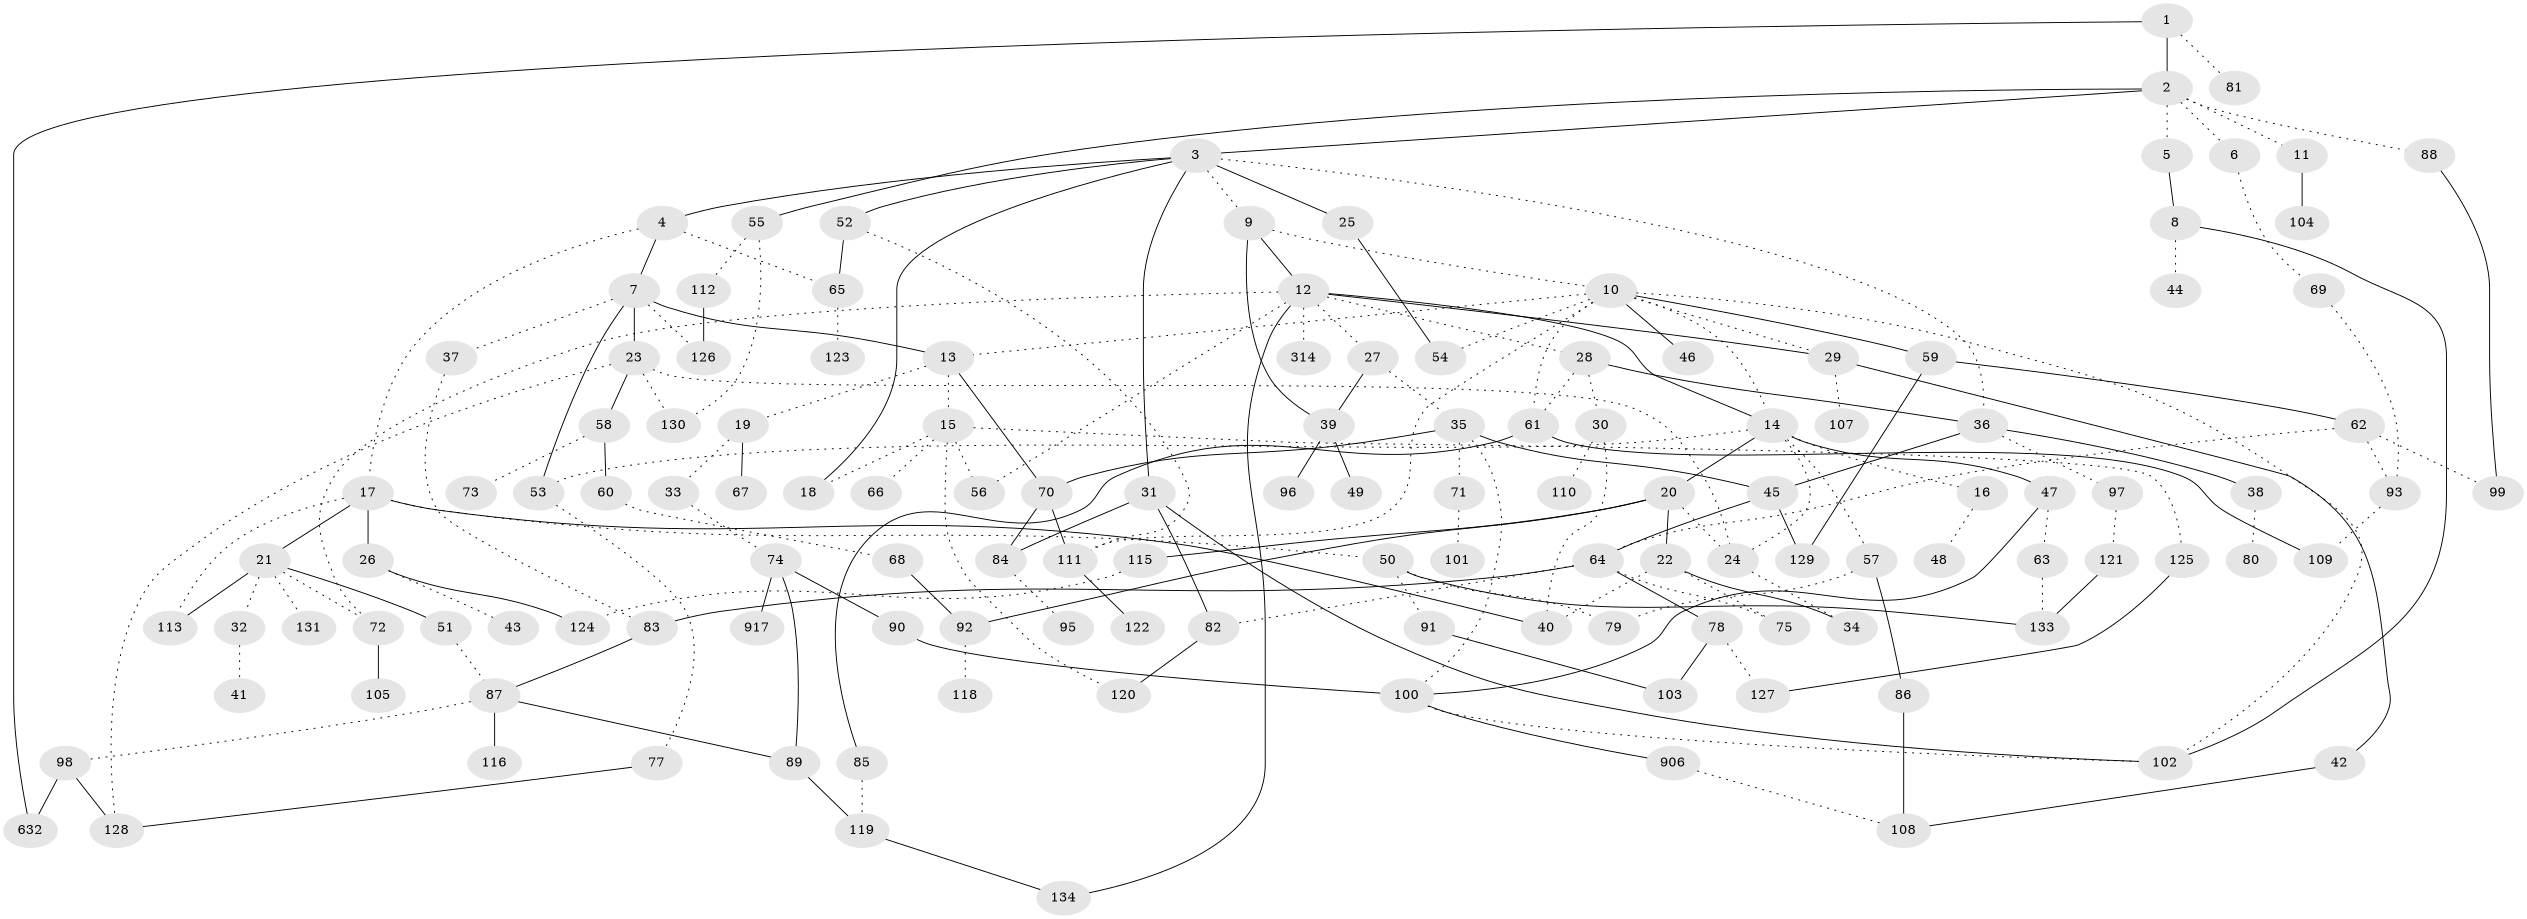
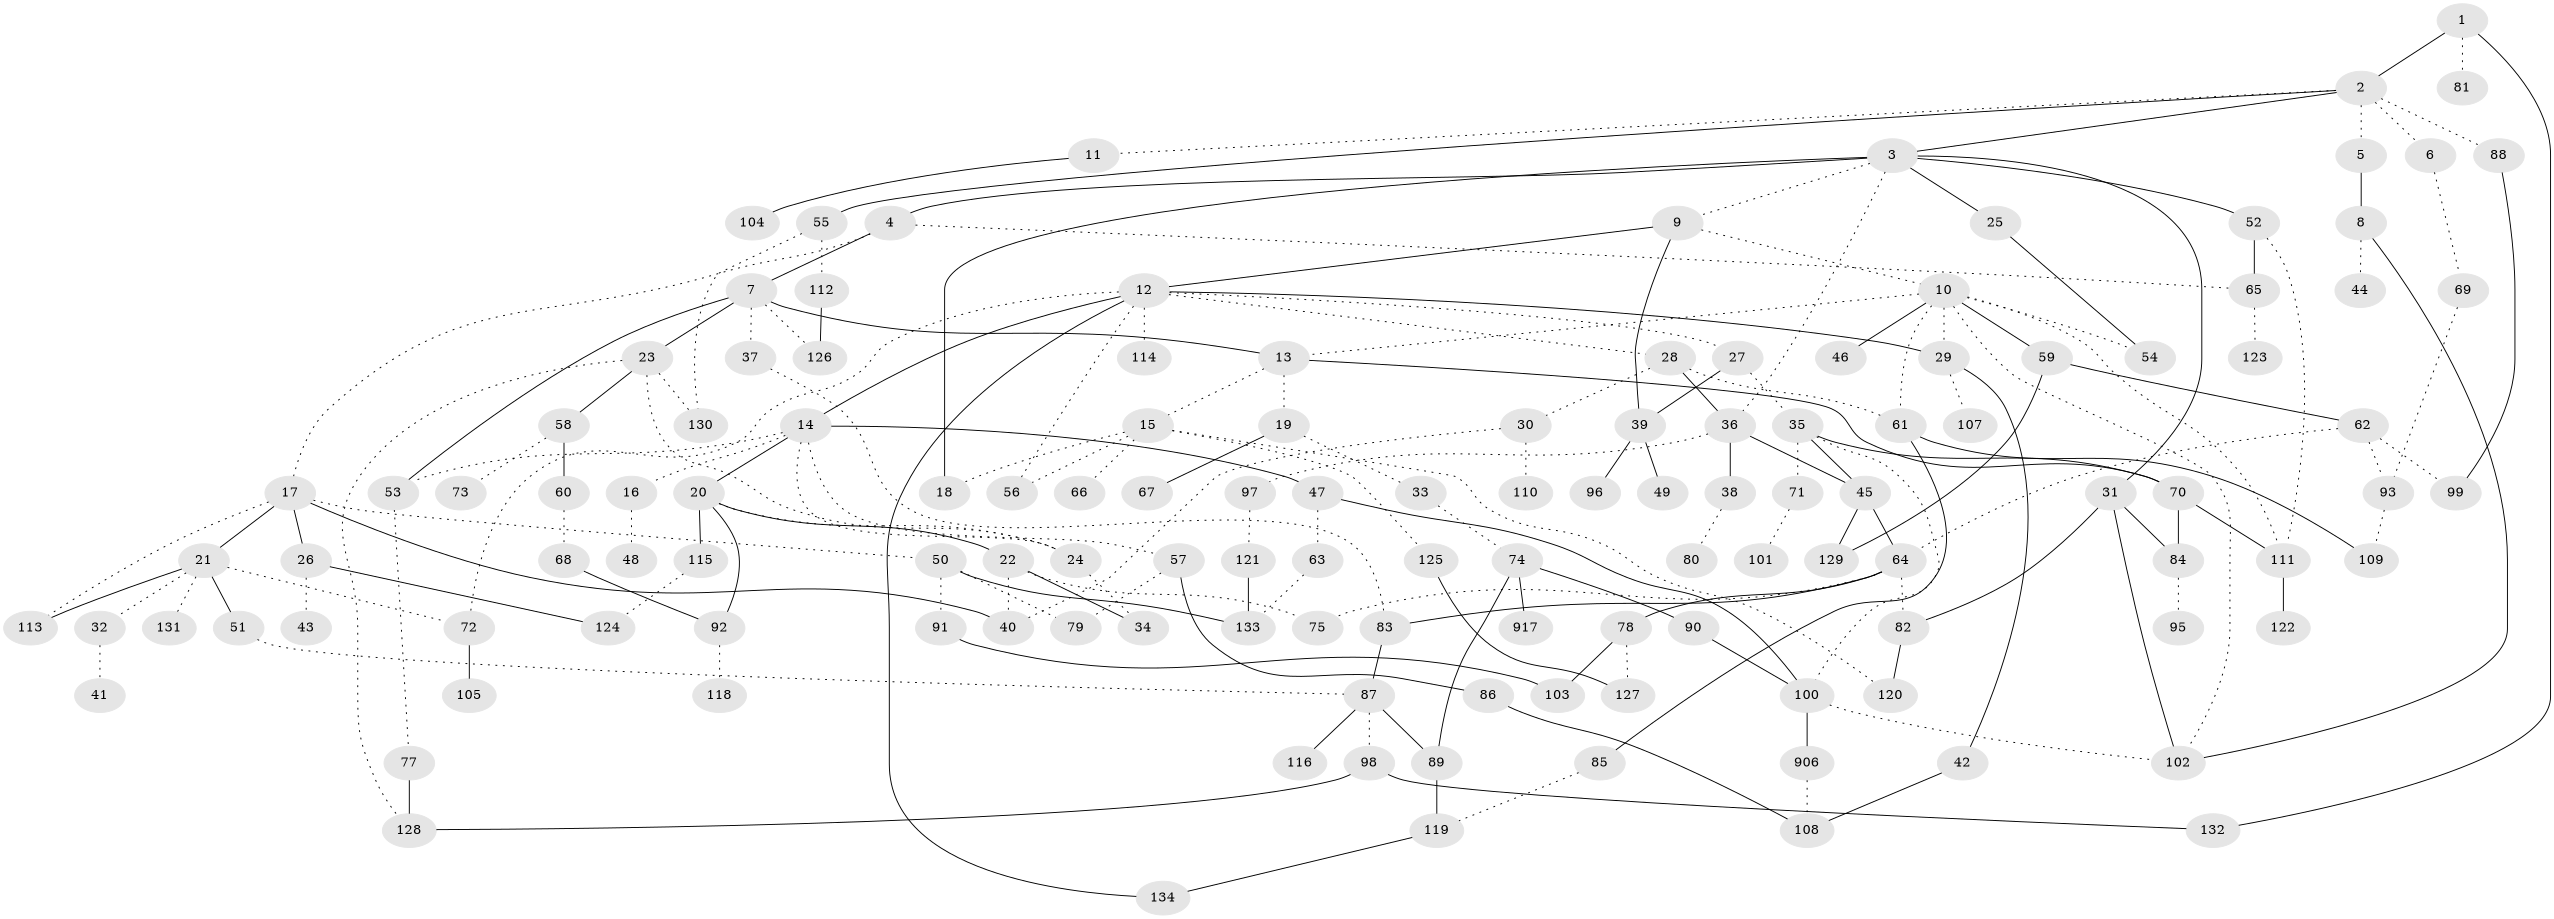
edge "10" -- "14": removed
node "314": label "314" -> "114"
node "632": label "632" -> "132"
